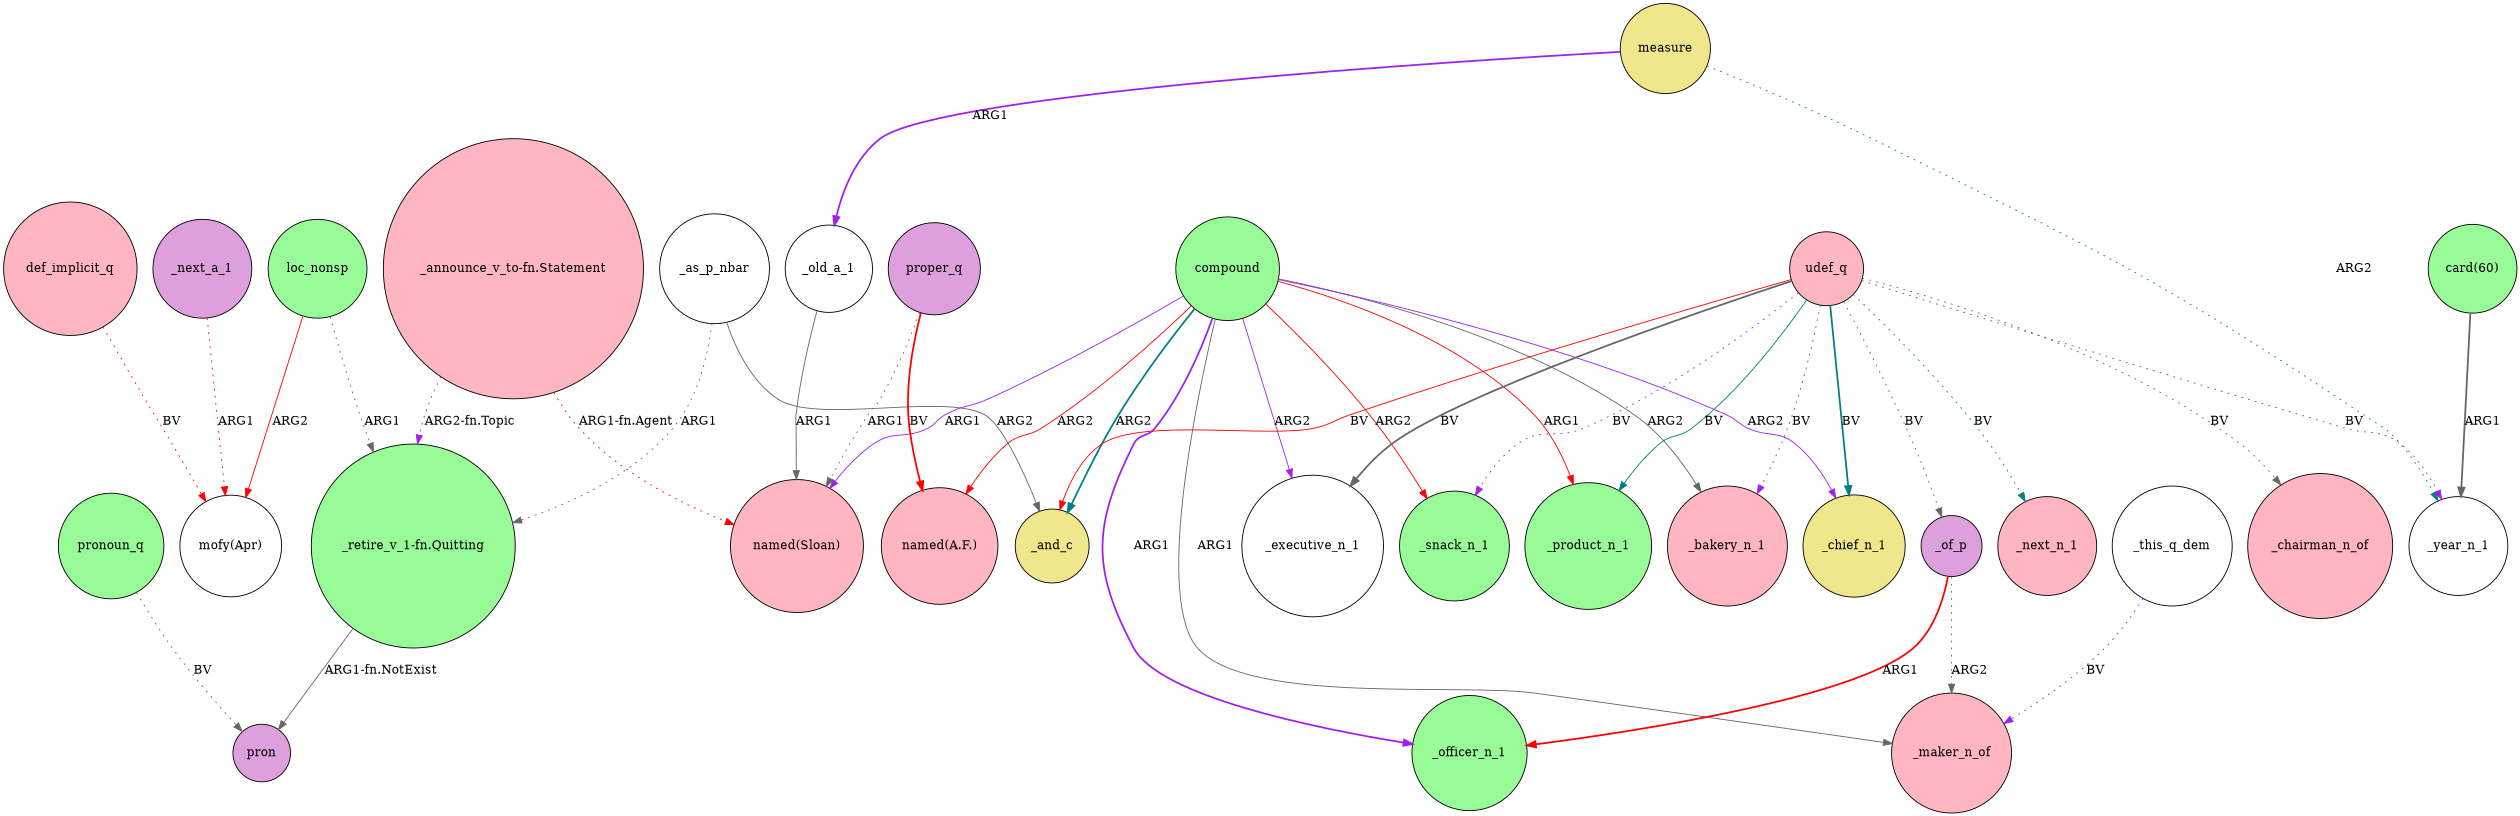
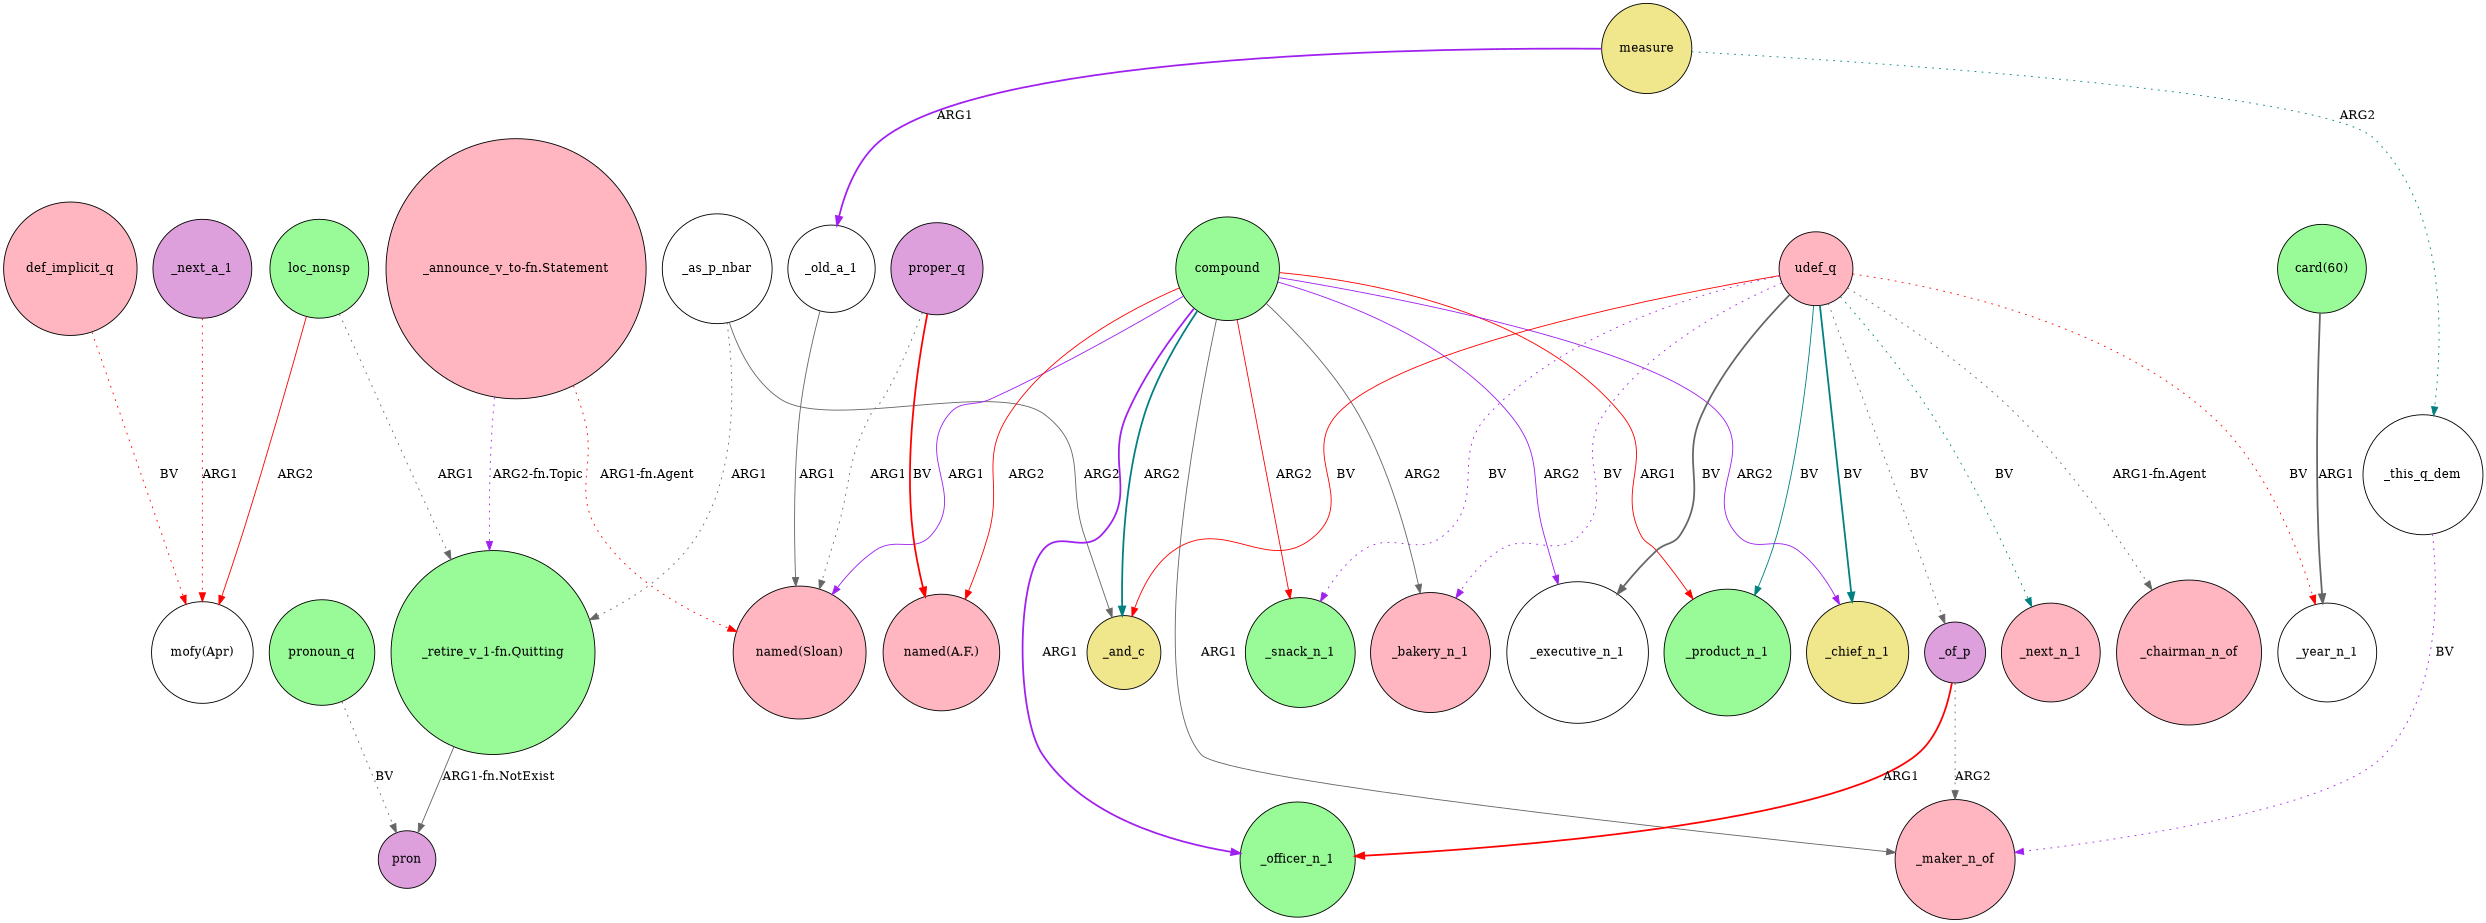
edge "measure" -> "_year_n_1": now "measure" -> "_this_q_dem"
edge "udef_q" -> "_year_n_1": color purple -> red
edge "udef_q" -> "_chairman_n_of": label "BV" -> "ARG1-fn.Agent"
